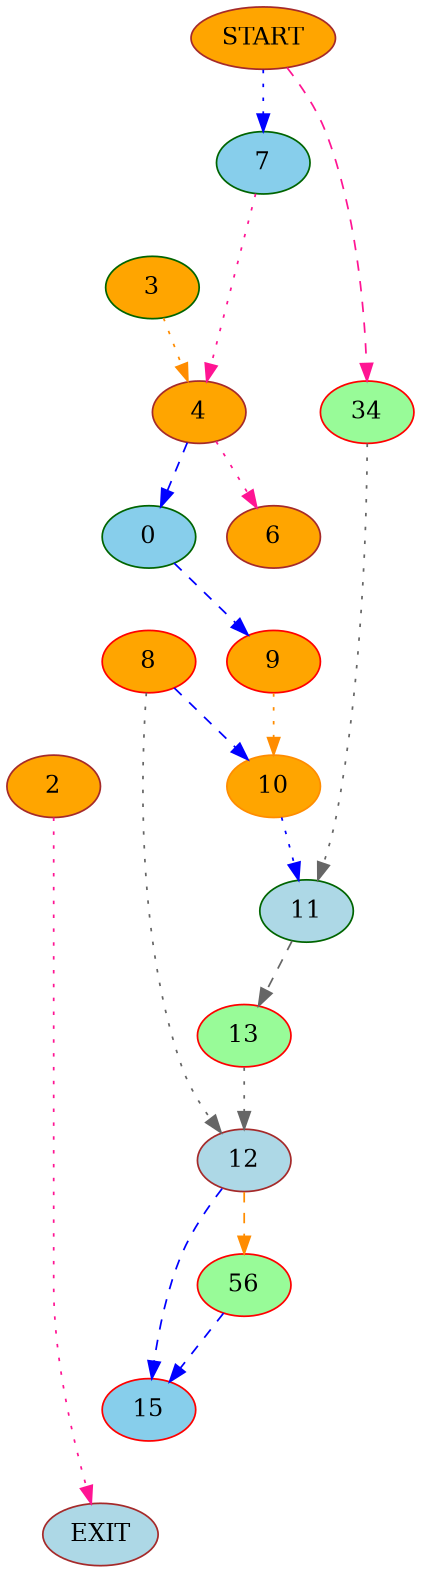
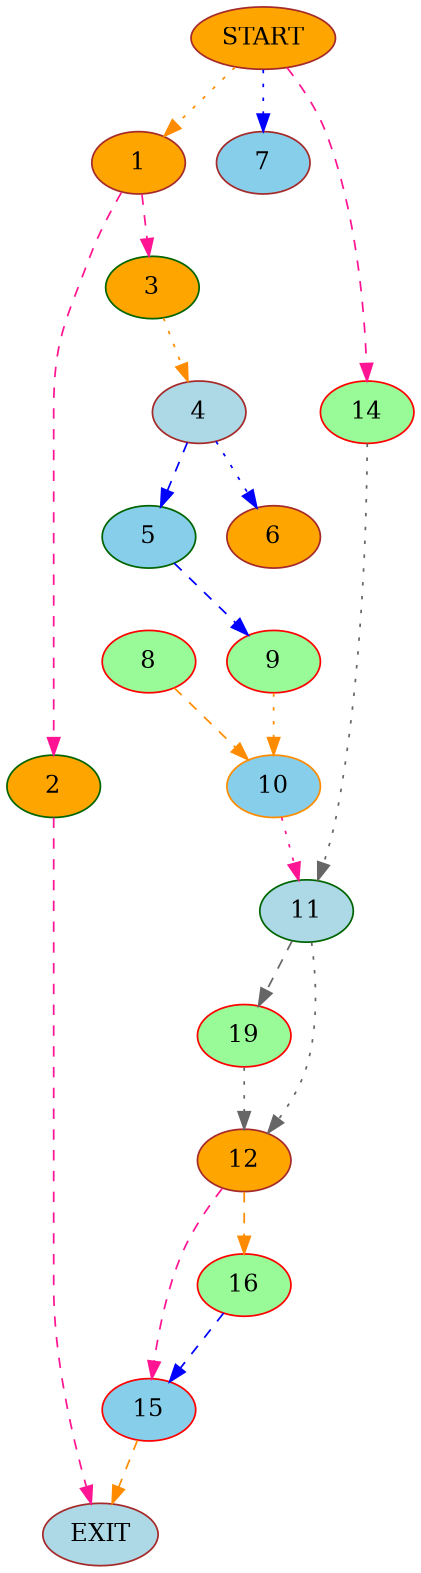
node "1": added
node "7": color darkgreen -> brown
edge "7" -> "4": removed
node "4": fillcolor orange -> lightblue
node "34": label "34" -> "14"
edge "4" -> "6": color deeppink -> blue
node "0": label "0" -> "5"
node "8": fillcolor orange -> palegreen
node "9": fillcolor orange -> palegreen
edge "8" -> "10": color blue -> darkorange
node "2": color brown -> darkgreen
node "10": fillcolor orange -> skyblue
edge "10" -> "11": color blue -> deeppink
edge "8" -> "12": now "11" -> "12"
node "13": label "13" -> "19"
edge "2" -> "EXIT": style dotted -> dashed
node "12": fillcolor lightblue -> orange
edge "12" -> "15": color blue -> deeppink
node "56": label "56" -> "16"
edge "15" -> "EXIT": added
